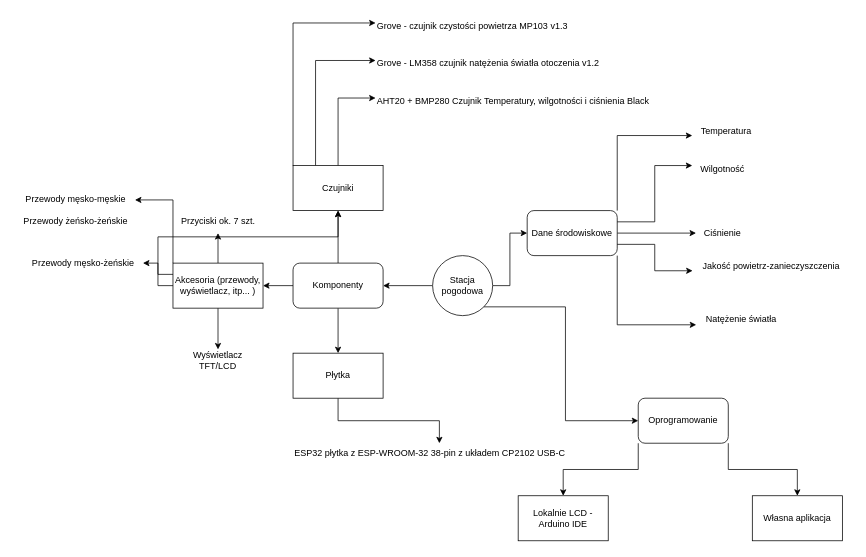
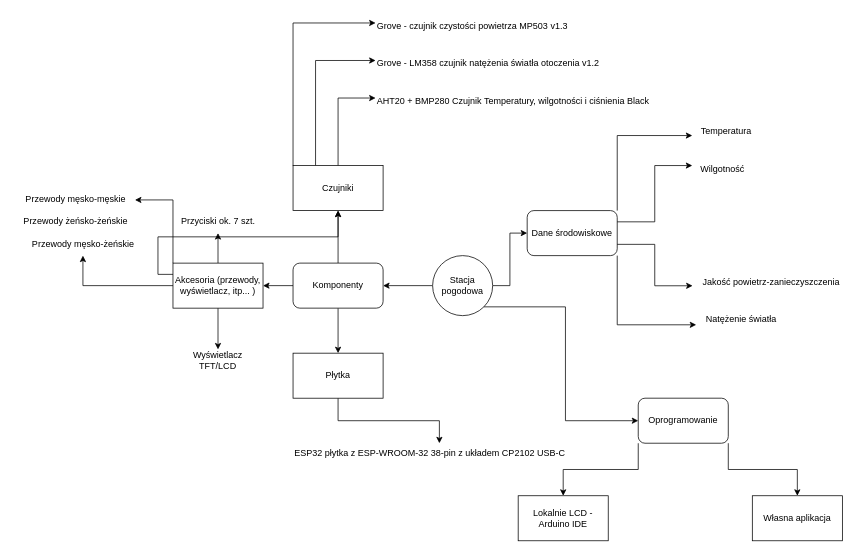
node "Grove - czujnik czystości powietrza MP103 v1.3": label "Grove - czujnik czystości powietrza MP103 v1.3" -> "Grove - czujnik czystości powietrza MP503 v1.3"
edge "Dane środowiskowe" -> "Ciśnienie": removed
node "Ciśnienie": removed
node "Przewody męsko-żeńskie": moved (83, 263) -> (83, 244)
node "Jakość powietrz-zanieczyszczenia": moved (771, 267) -> (771, 282)
